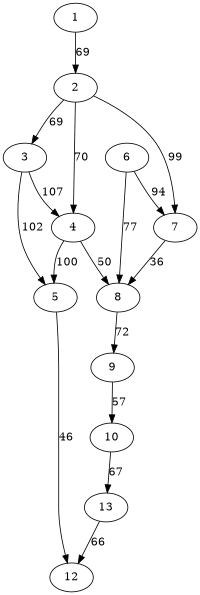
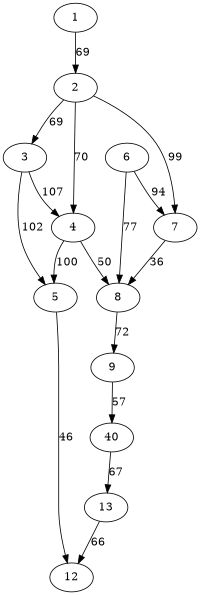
node "10": label "10" -> "40"
